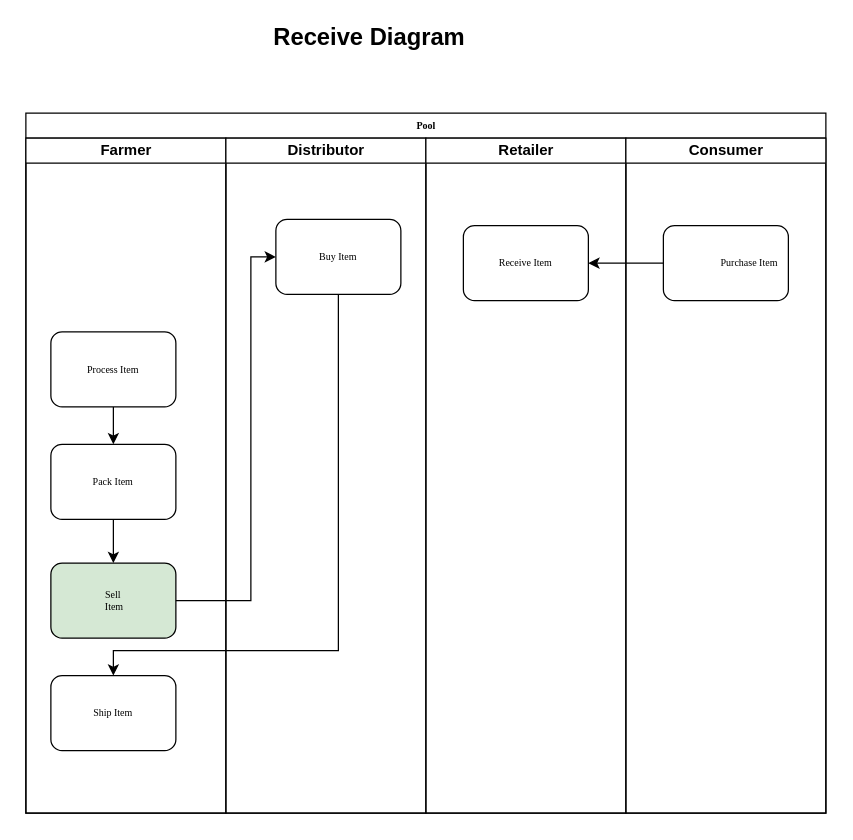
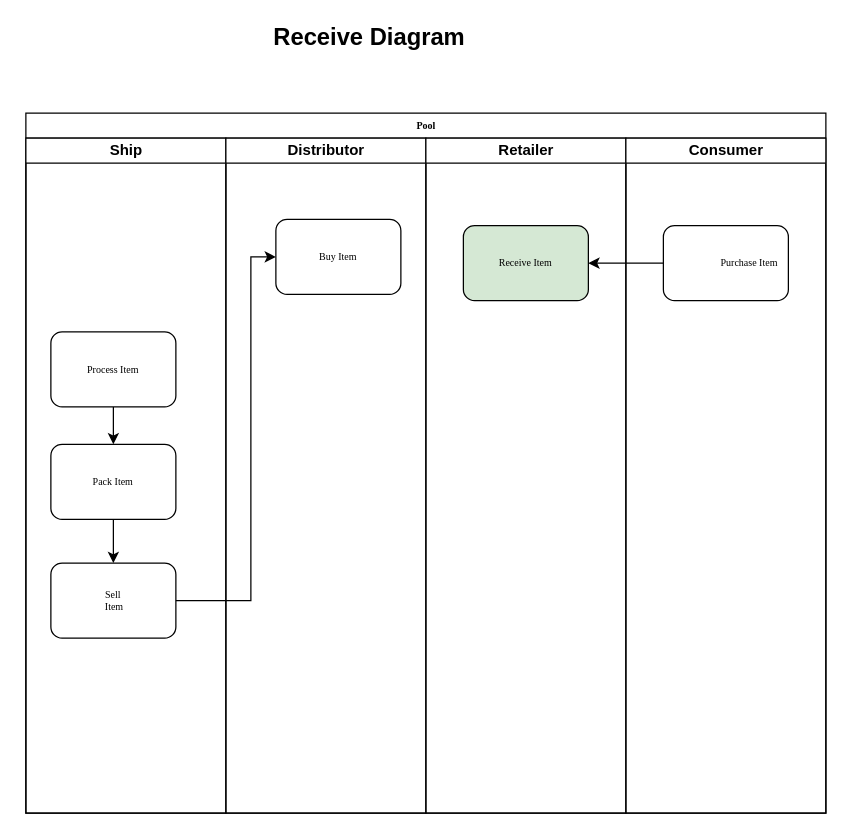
node "Farmer": label "Farmer" -> "Ship"
node "Receive Item": fillcolor #ffffff -> #d5e8d4
edge "Buy Item" -> "Ship Item": removed
node "Sell Item": fillcolor #d5e8d4 -> #ffffff
node "Ship Item": removed
